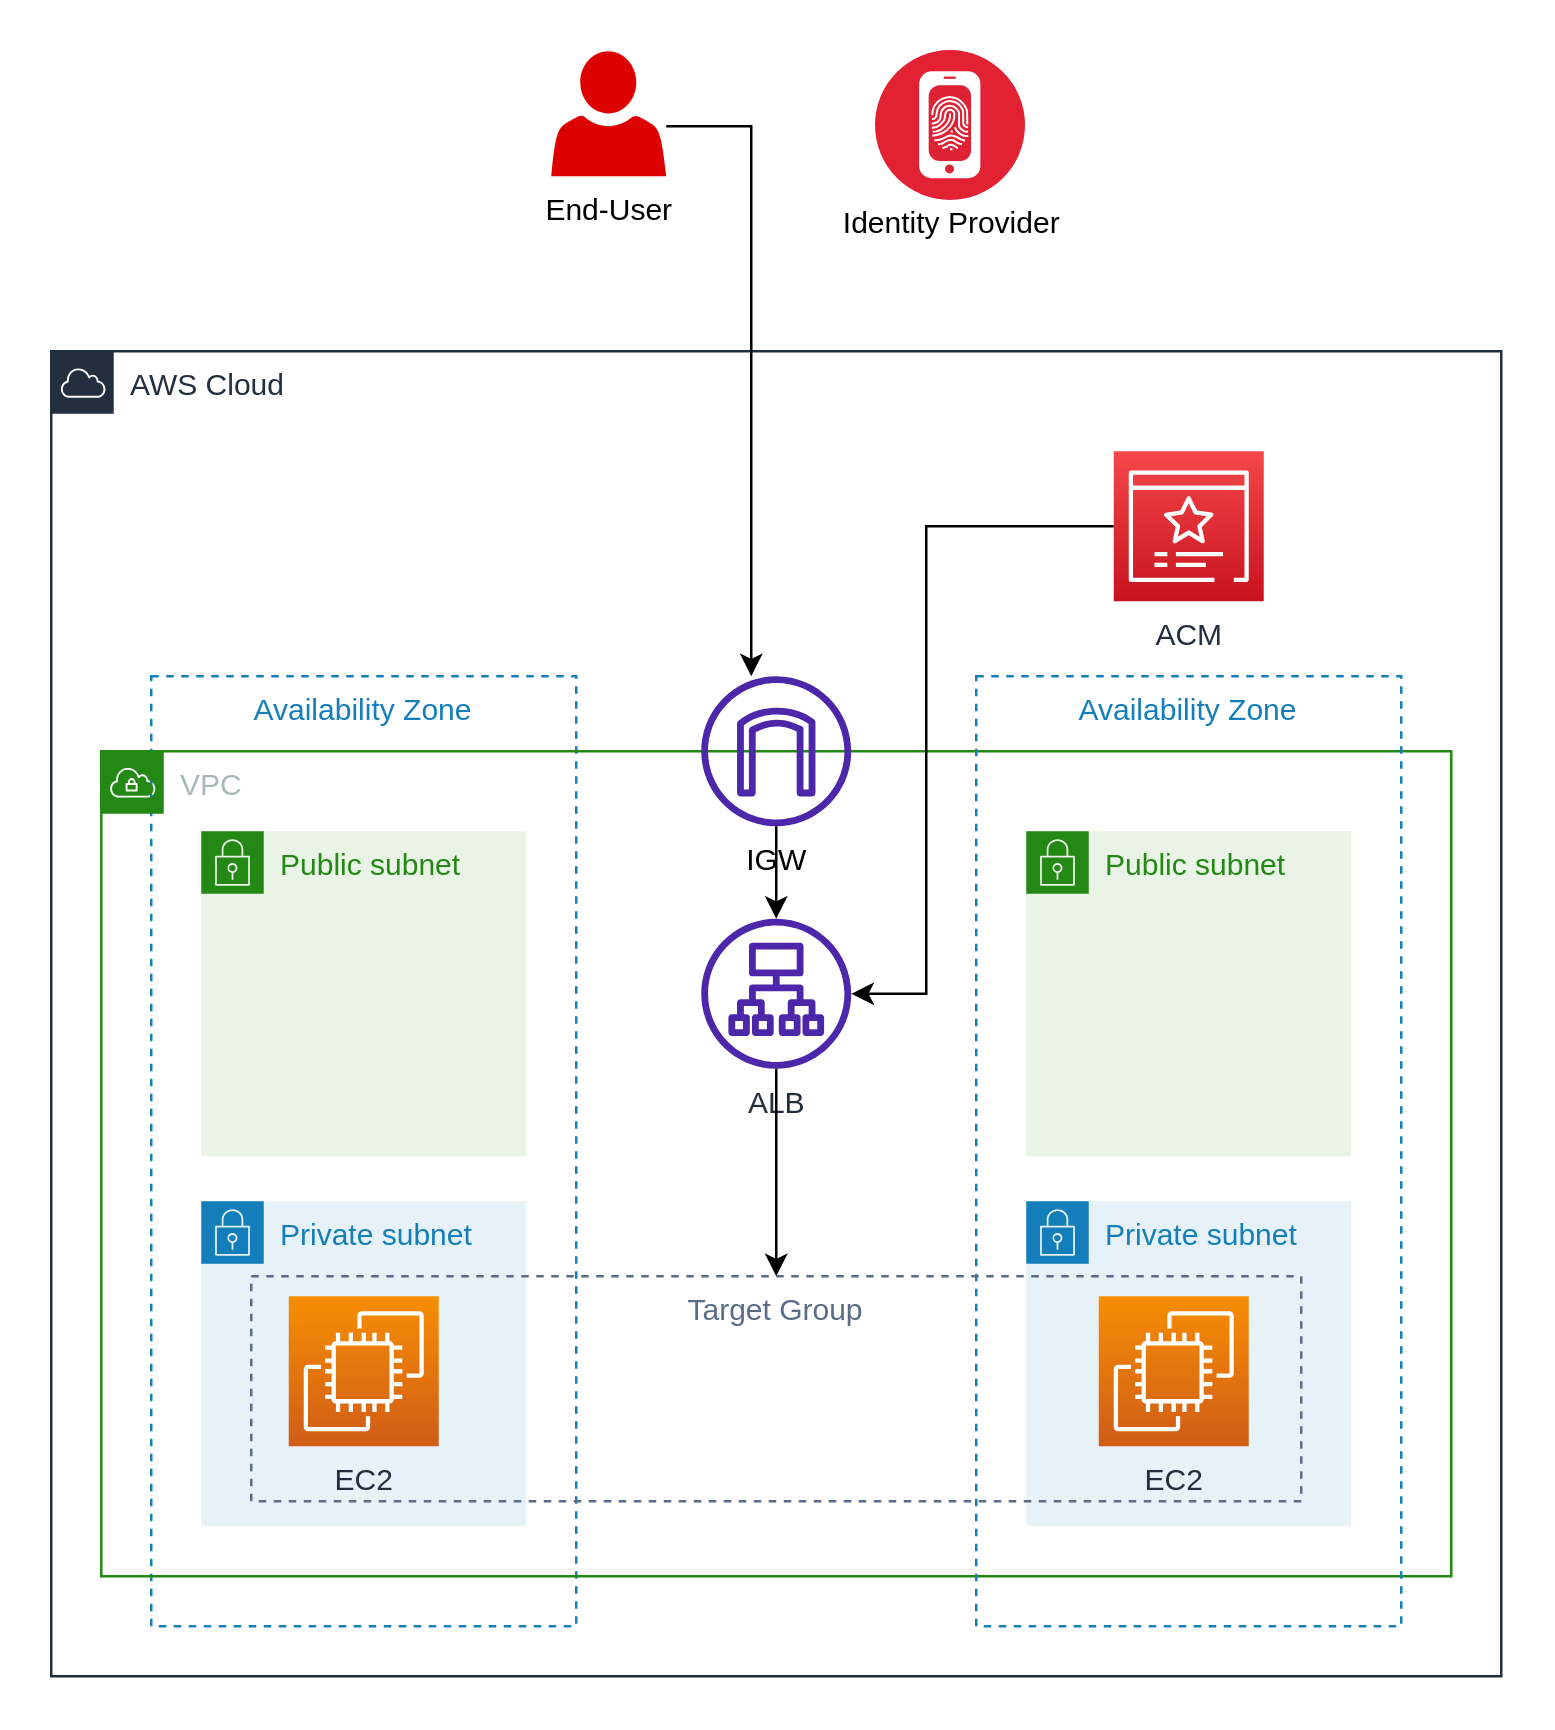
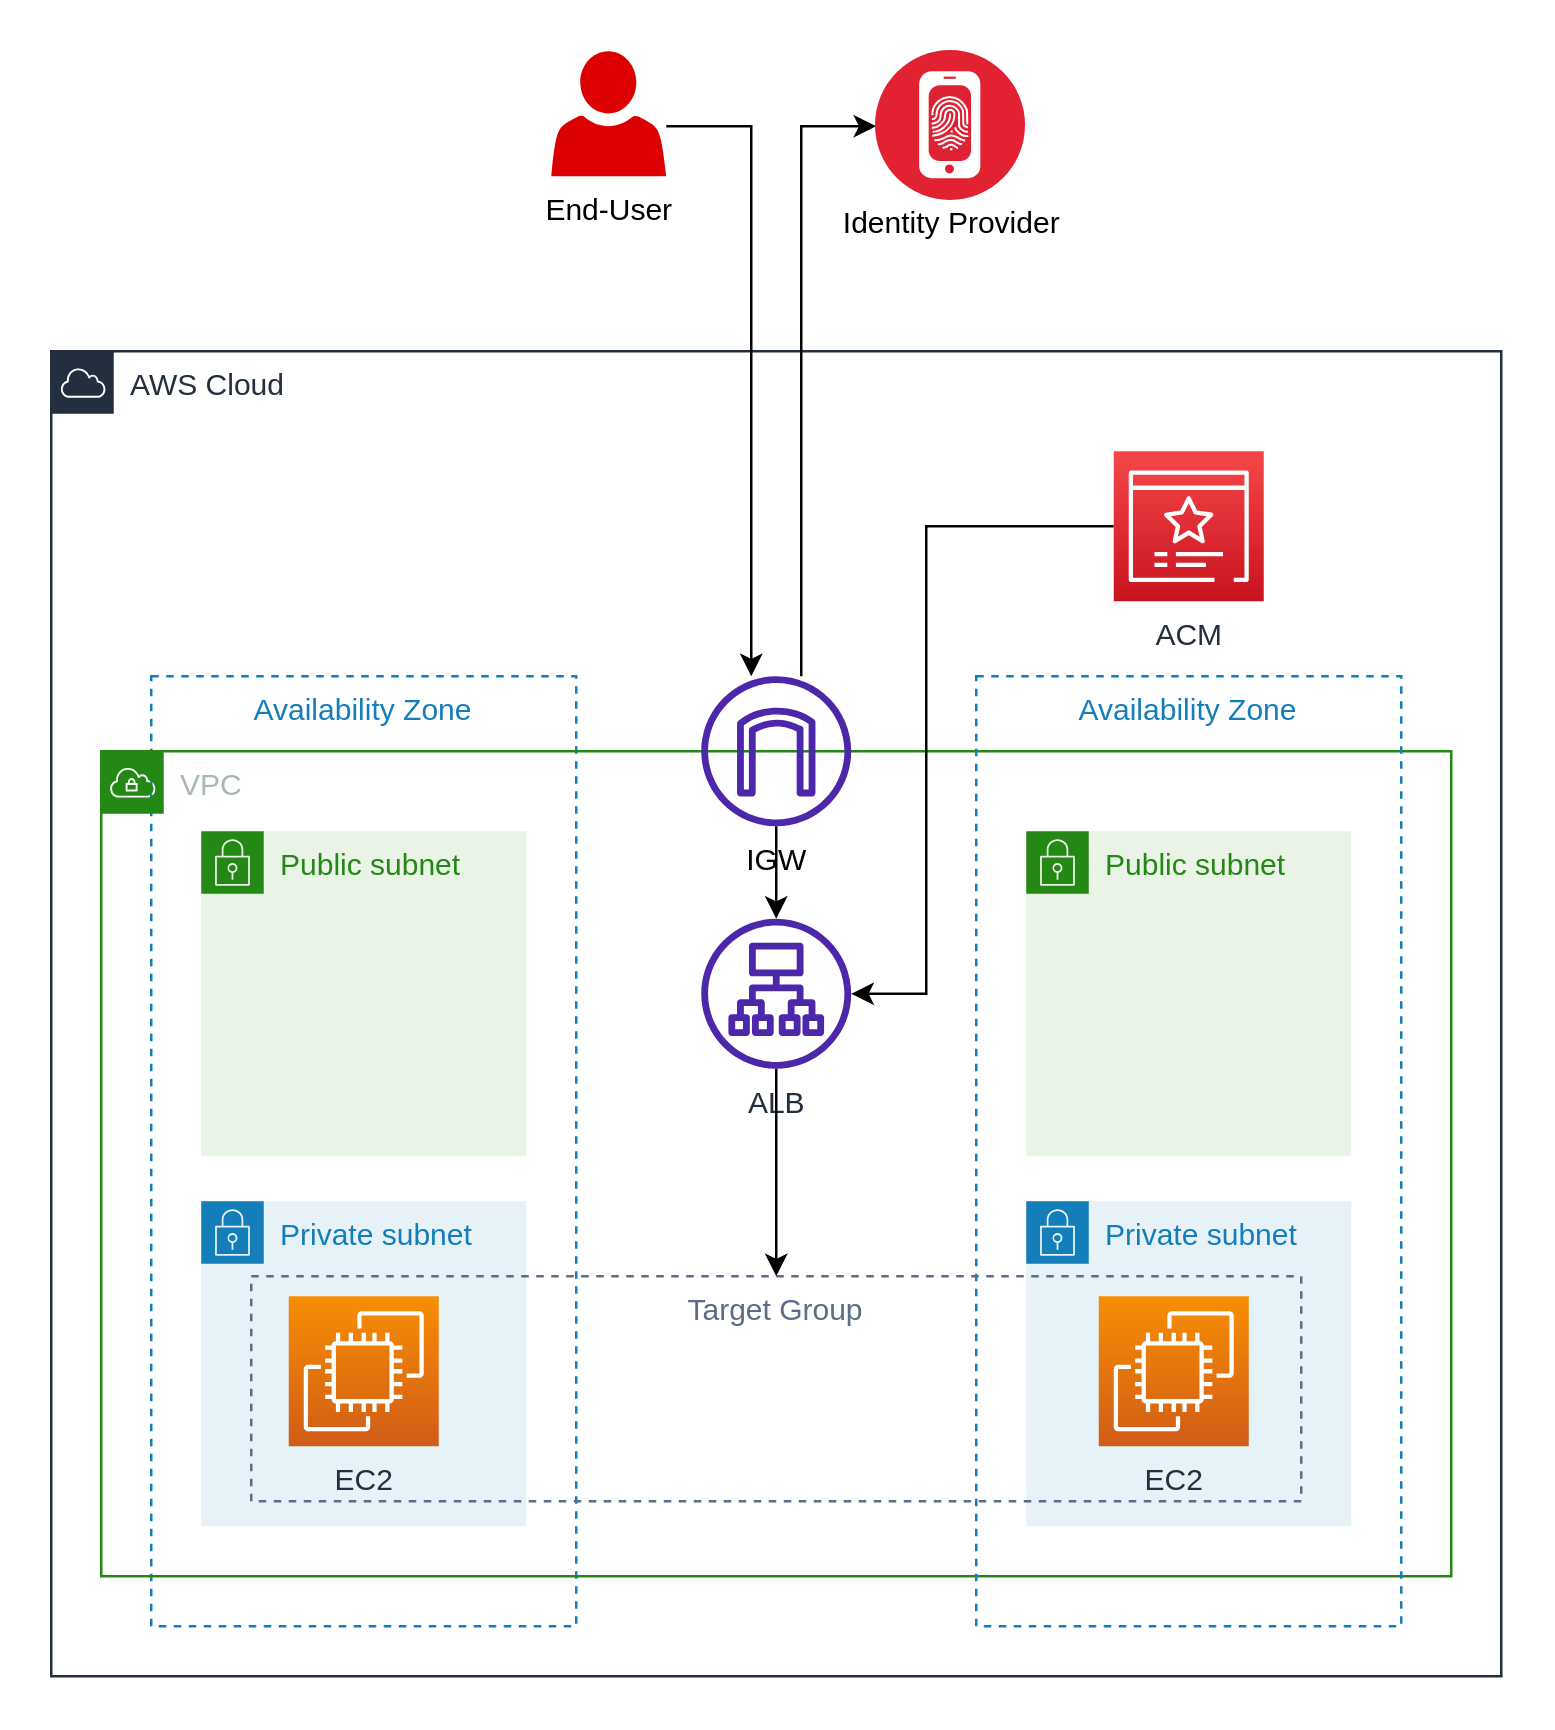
edge "IGW" -> "Identity Provider": added
